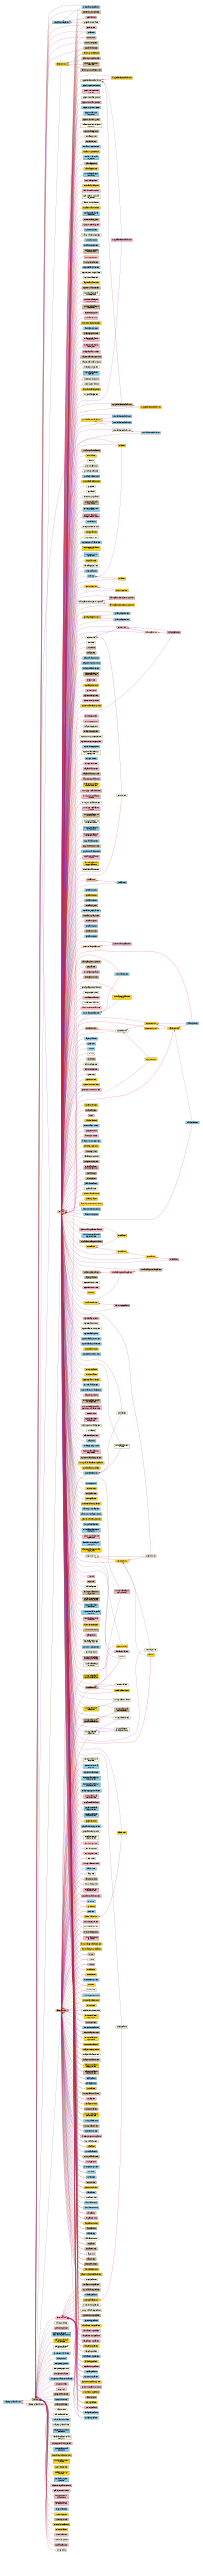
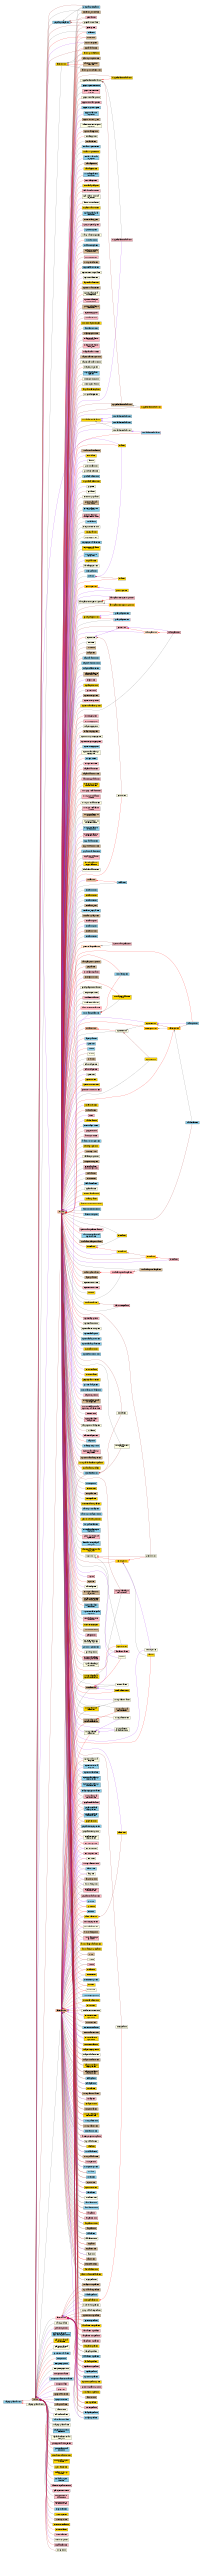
node "copy.cpp": label "copy.cpp" -> "copy.spin"
